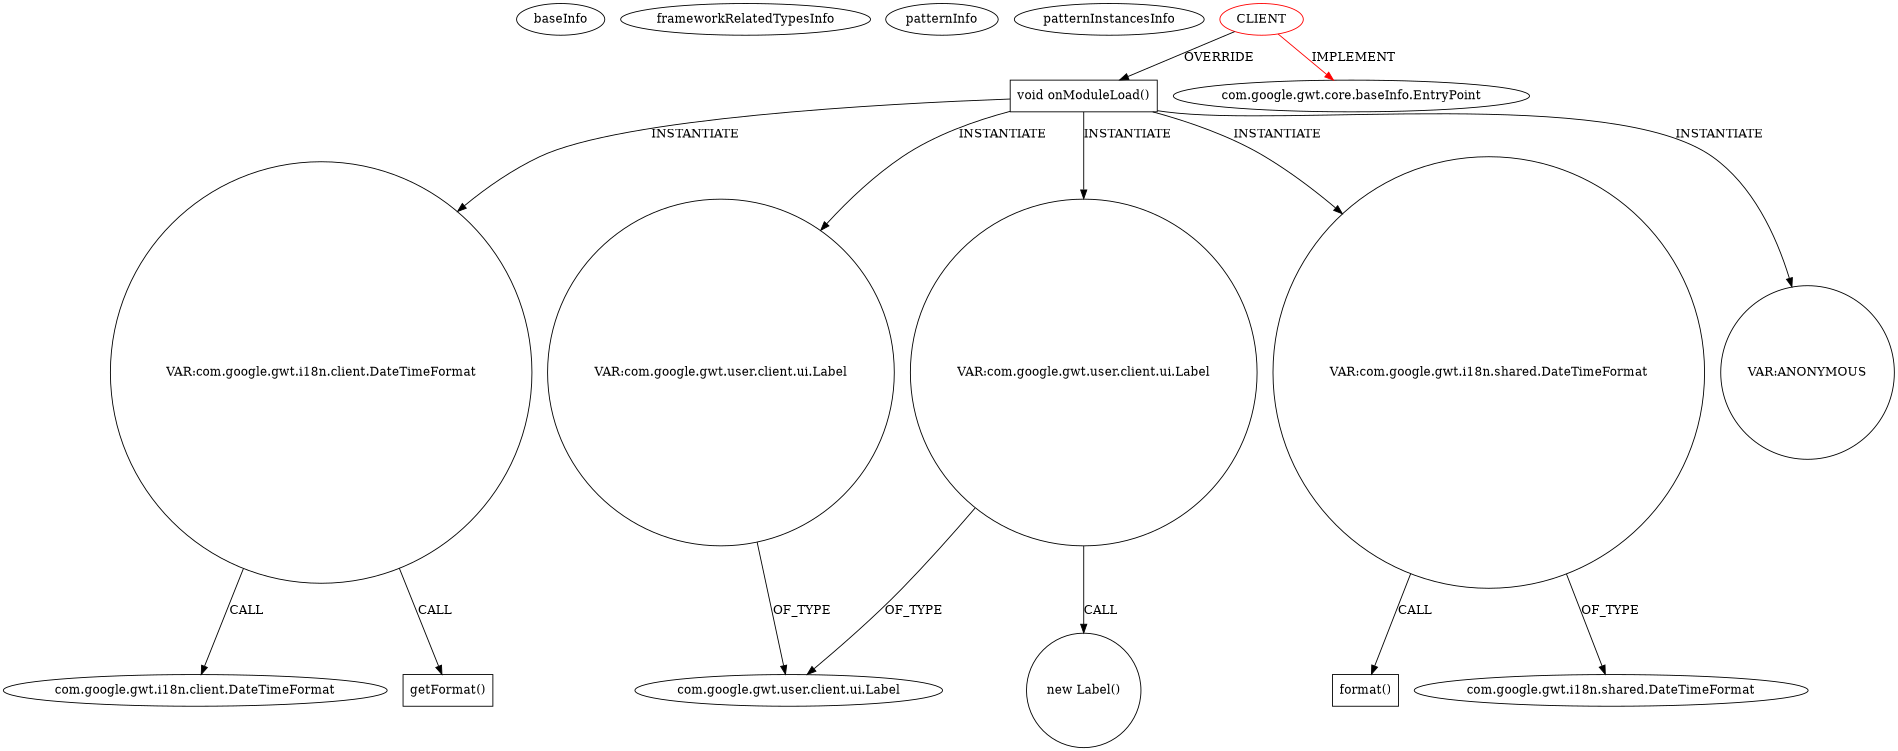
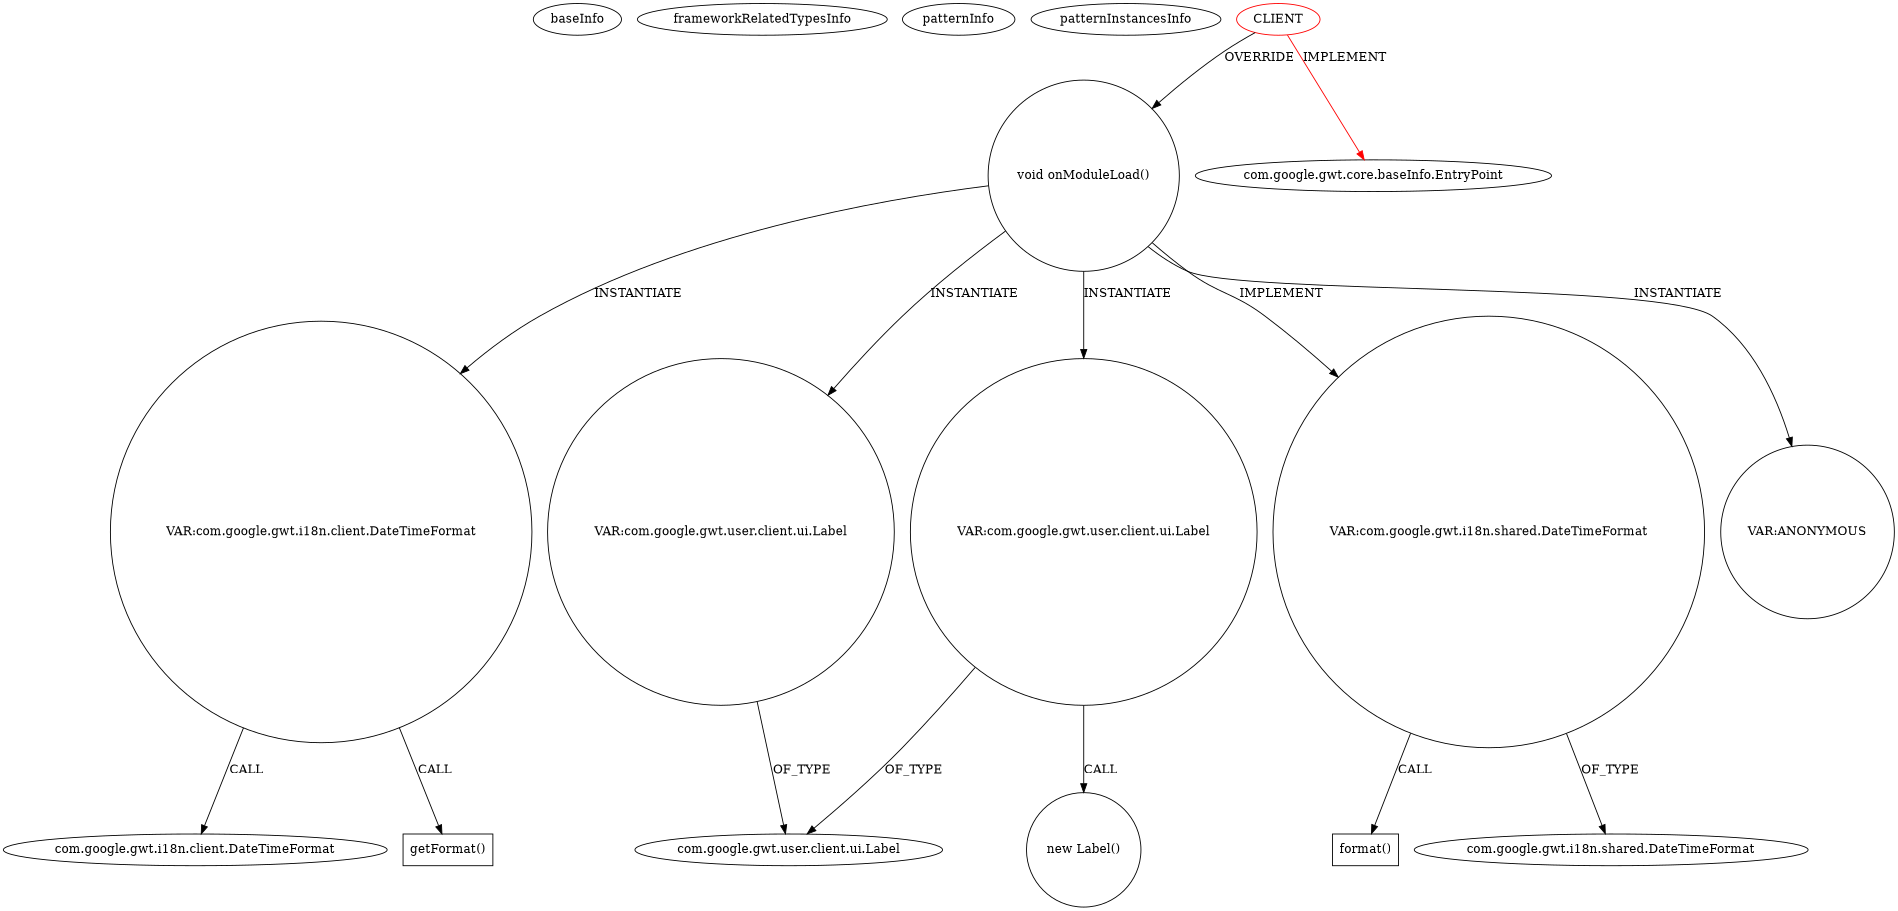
node "void onModuleLoad()": shape box -> circle
edge "void onModuleLoad()" -> "VAR:com.google.gwt.i18n.shared.DateTimeFormat": label "INSTANTIATE" -> "IMPLEMENT"
